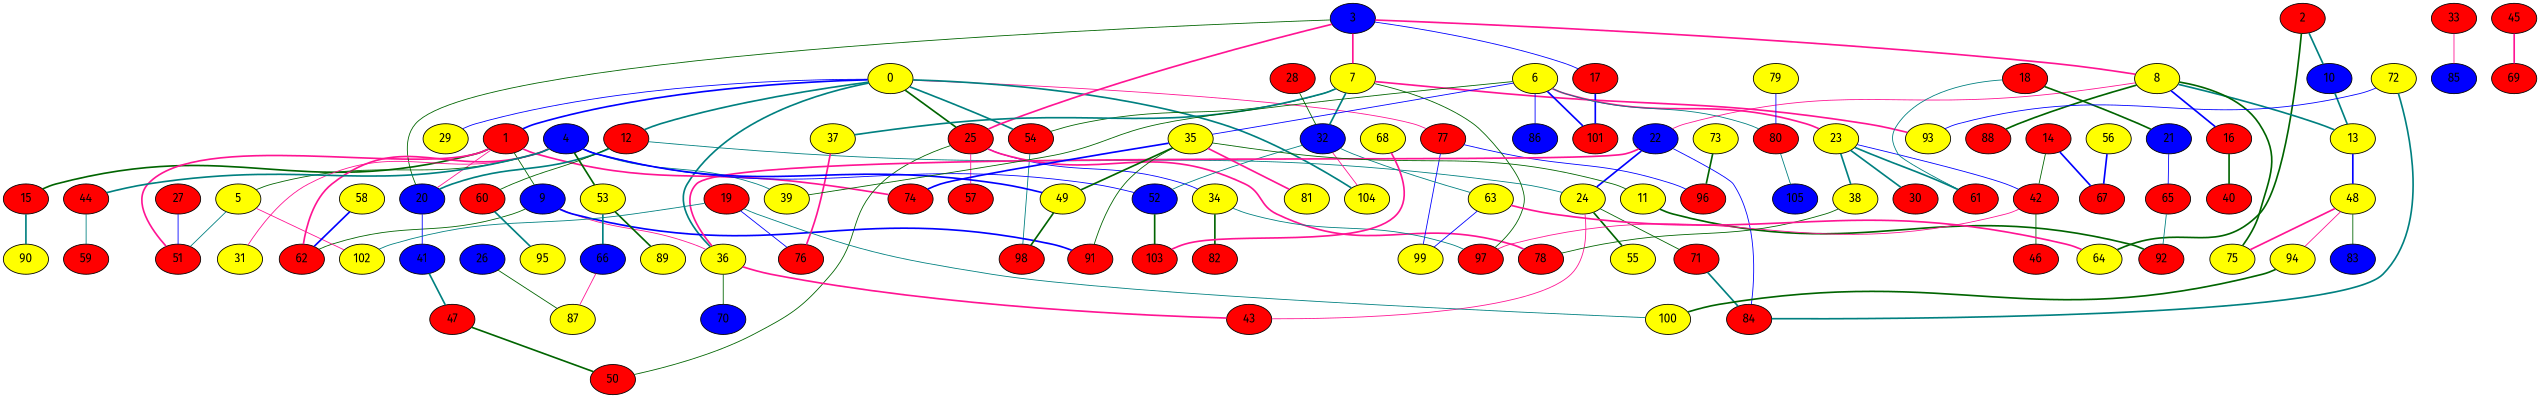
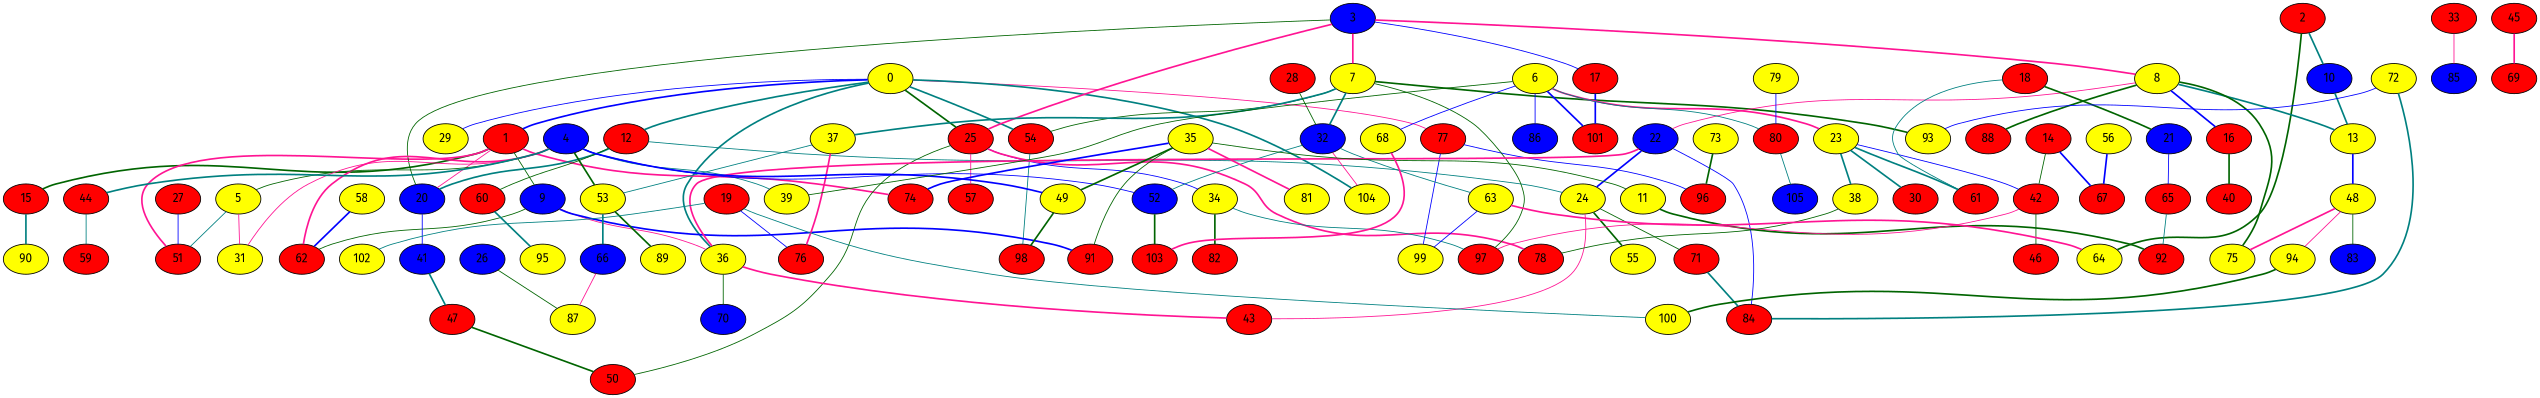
edge "7" -- "93": color deeppink -> darkgreen
edge "6" -- "35": now "6" -- "68"
edge "37" -- "53": added
edge "5" -- "102": now "5" -- "31"
